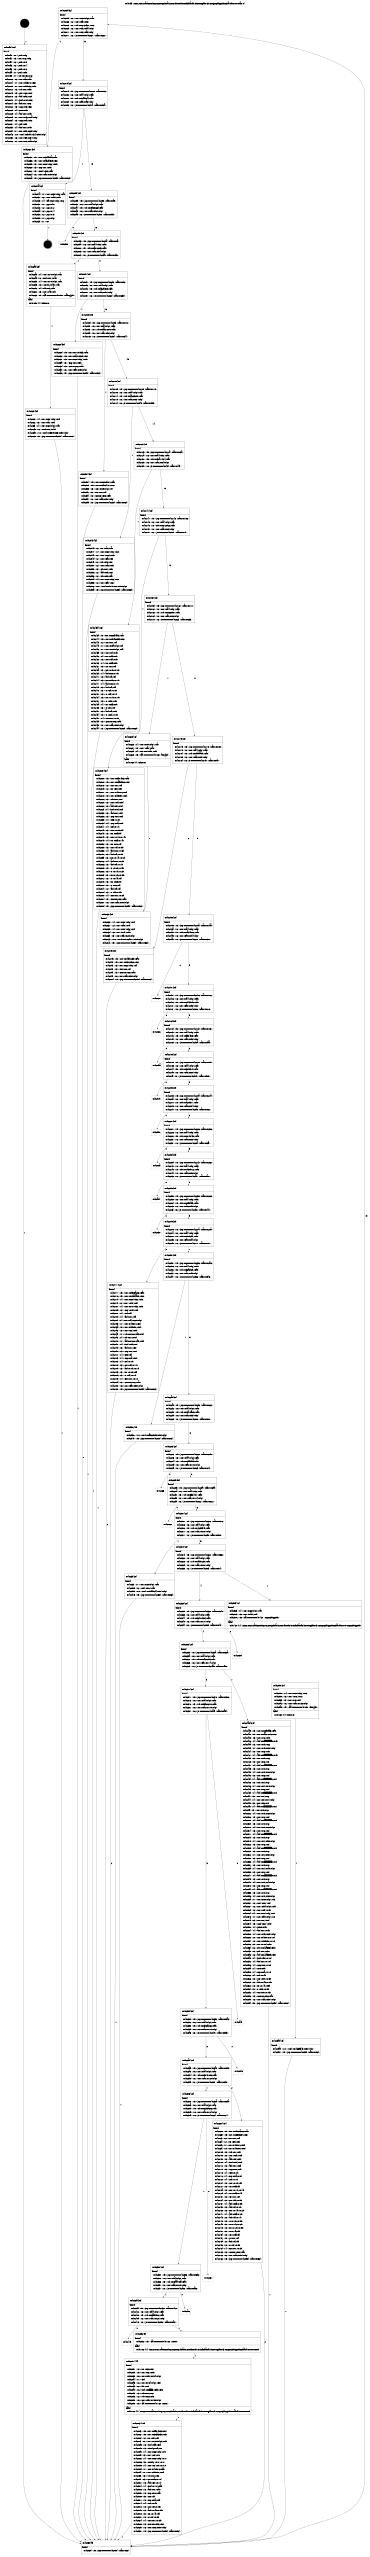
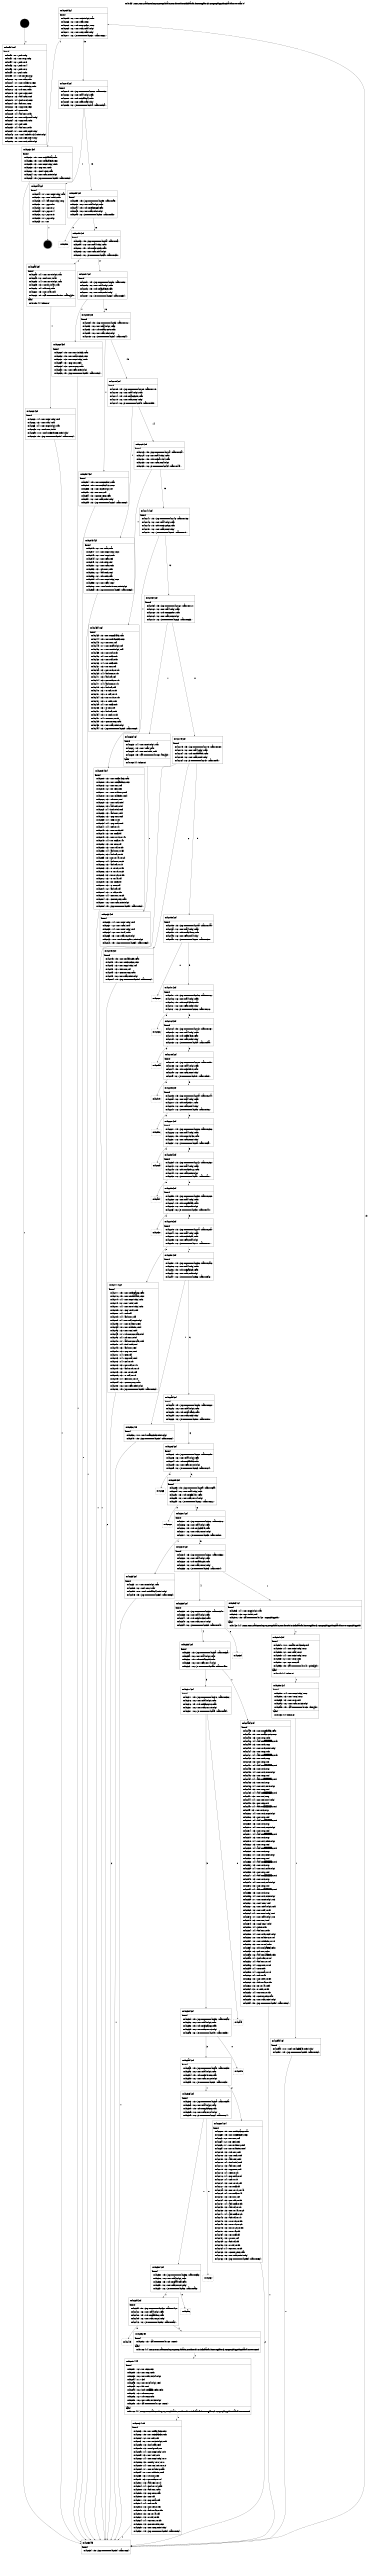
edge "0x40243f [106]" -> "0x402e5d [5]": now "0x402179 [28]" -> "0x402e5d [5]"
node "0x40297b [29]": added
